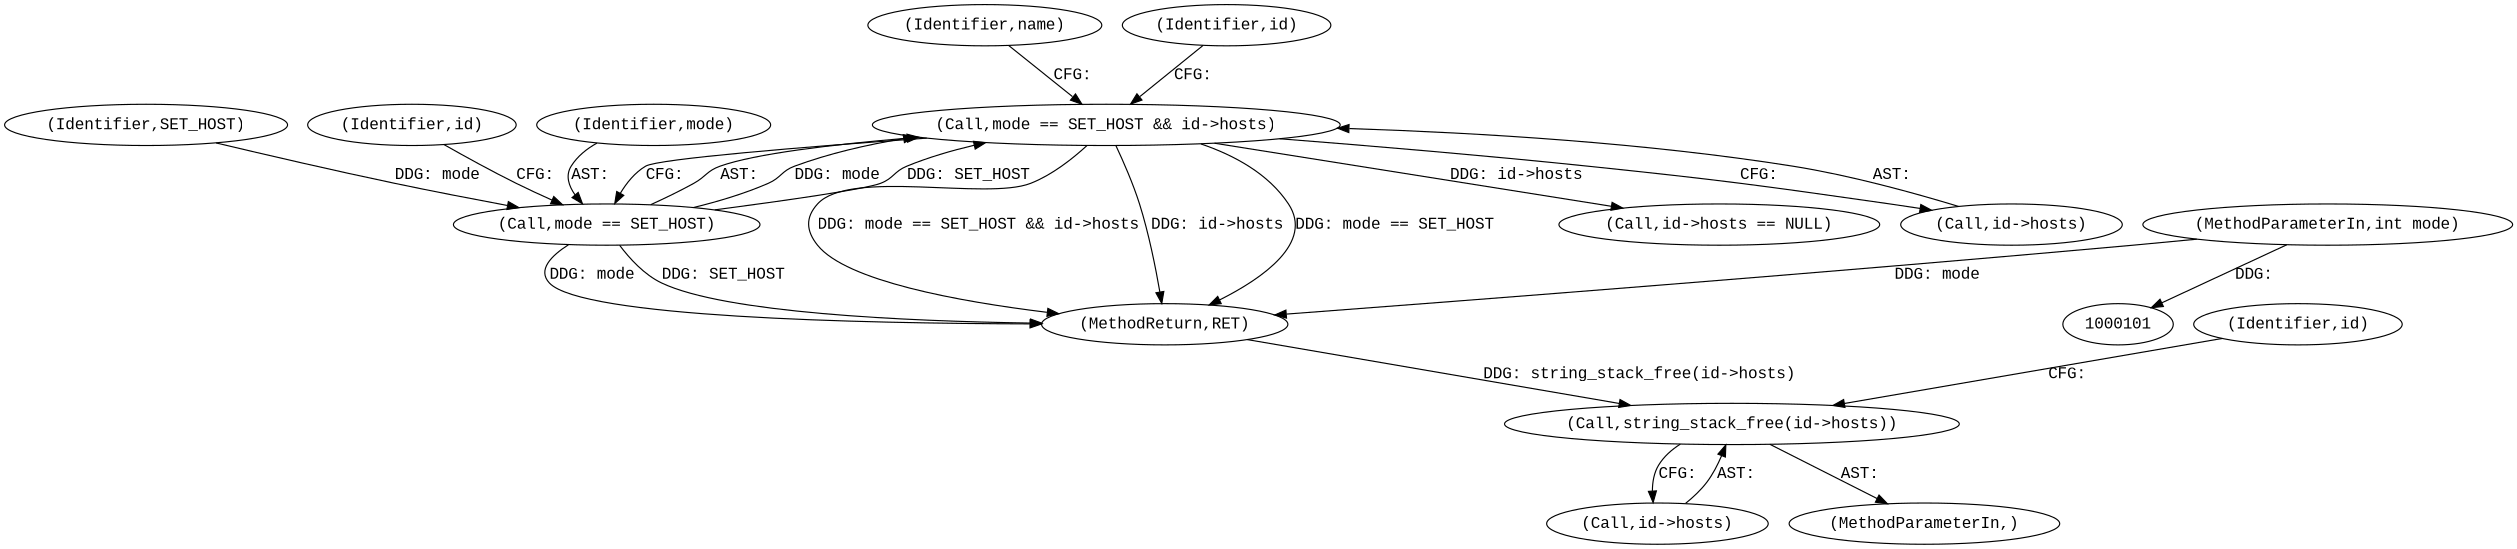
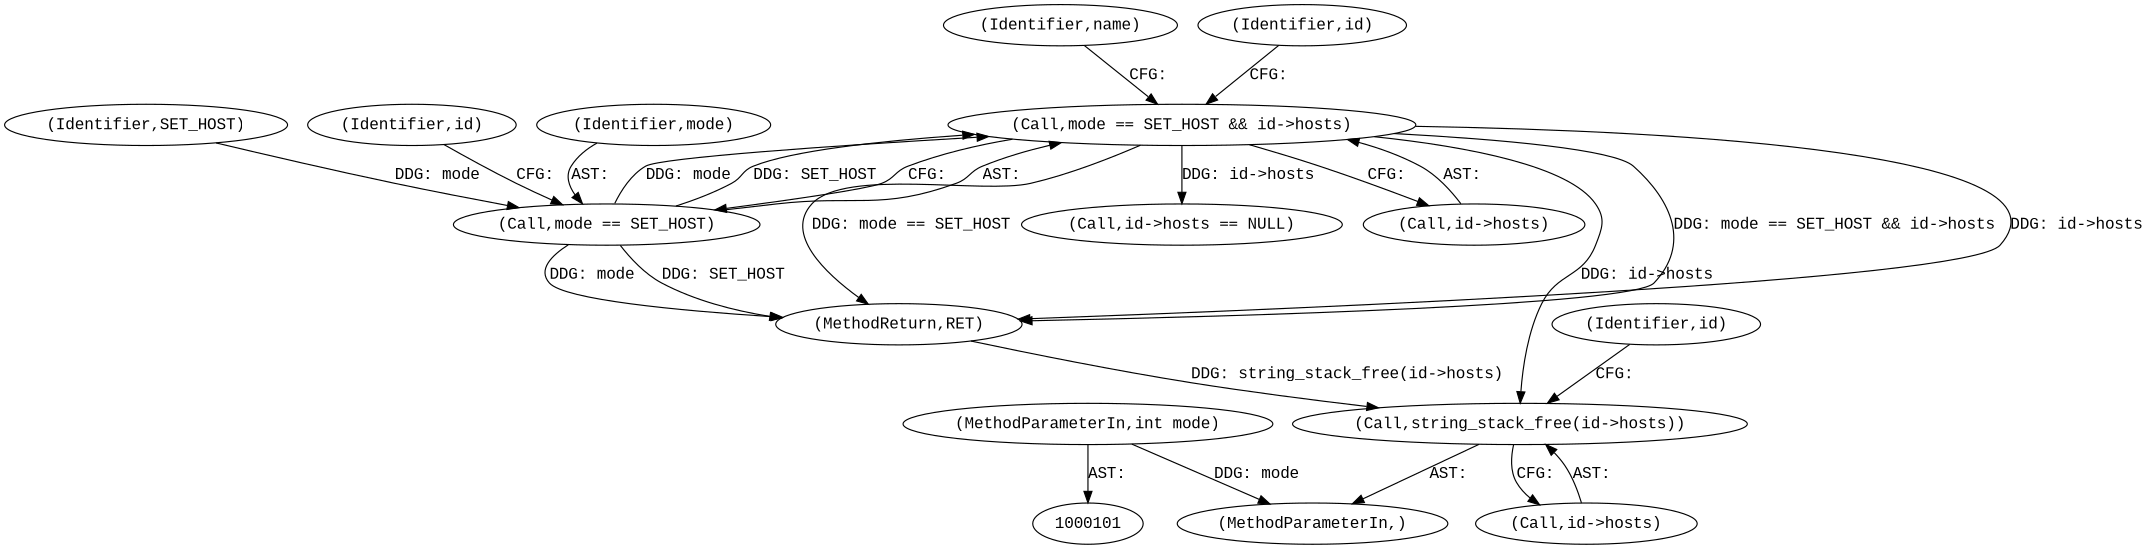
edge "(Call,mode == SET_HOST && id->hosts)" -> "(Call,string_stack_free(id->hosts))": added, label "DDG: id->hosts"
edge "(MethodParameterIn,int mode)" -> "1000101": label "DDG: " -> "AST: "
edge "(MethodParameterIn,int mode)" -> "(MethodReturn,RET)": now "(MethodParameterIn,int mode)" -> "(MethodParameterIn,)"
